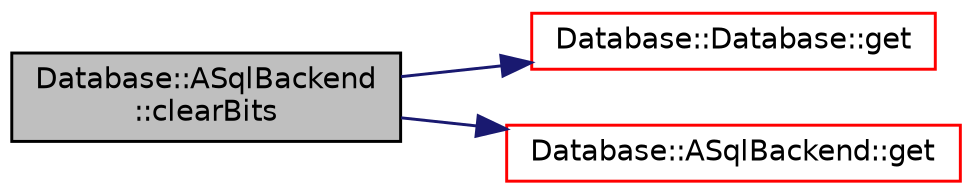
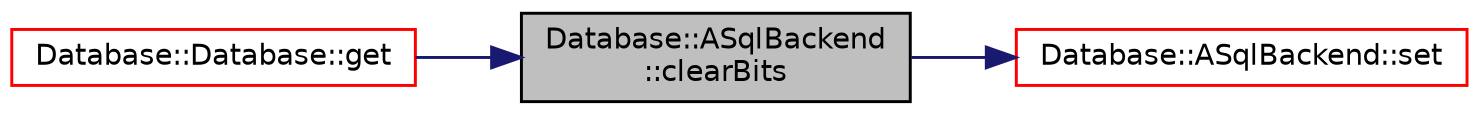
edge "Database::ASqlBackend ::clearBits" -> "Database::Database::get": reversed
node "Database::ASqlBackend::get": label "Database::ASqlBackend::get" -> "Database::ASqlBackend::set"
